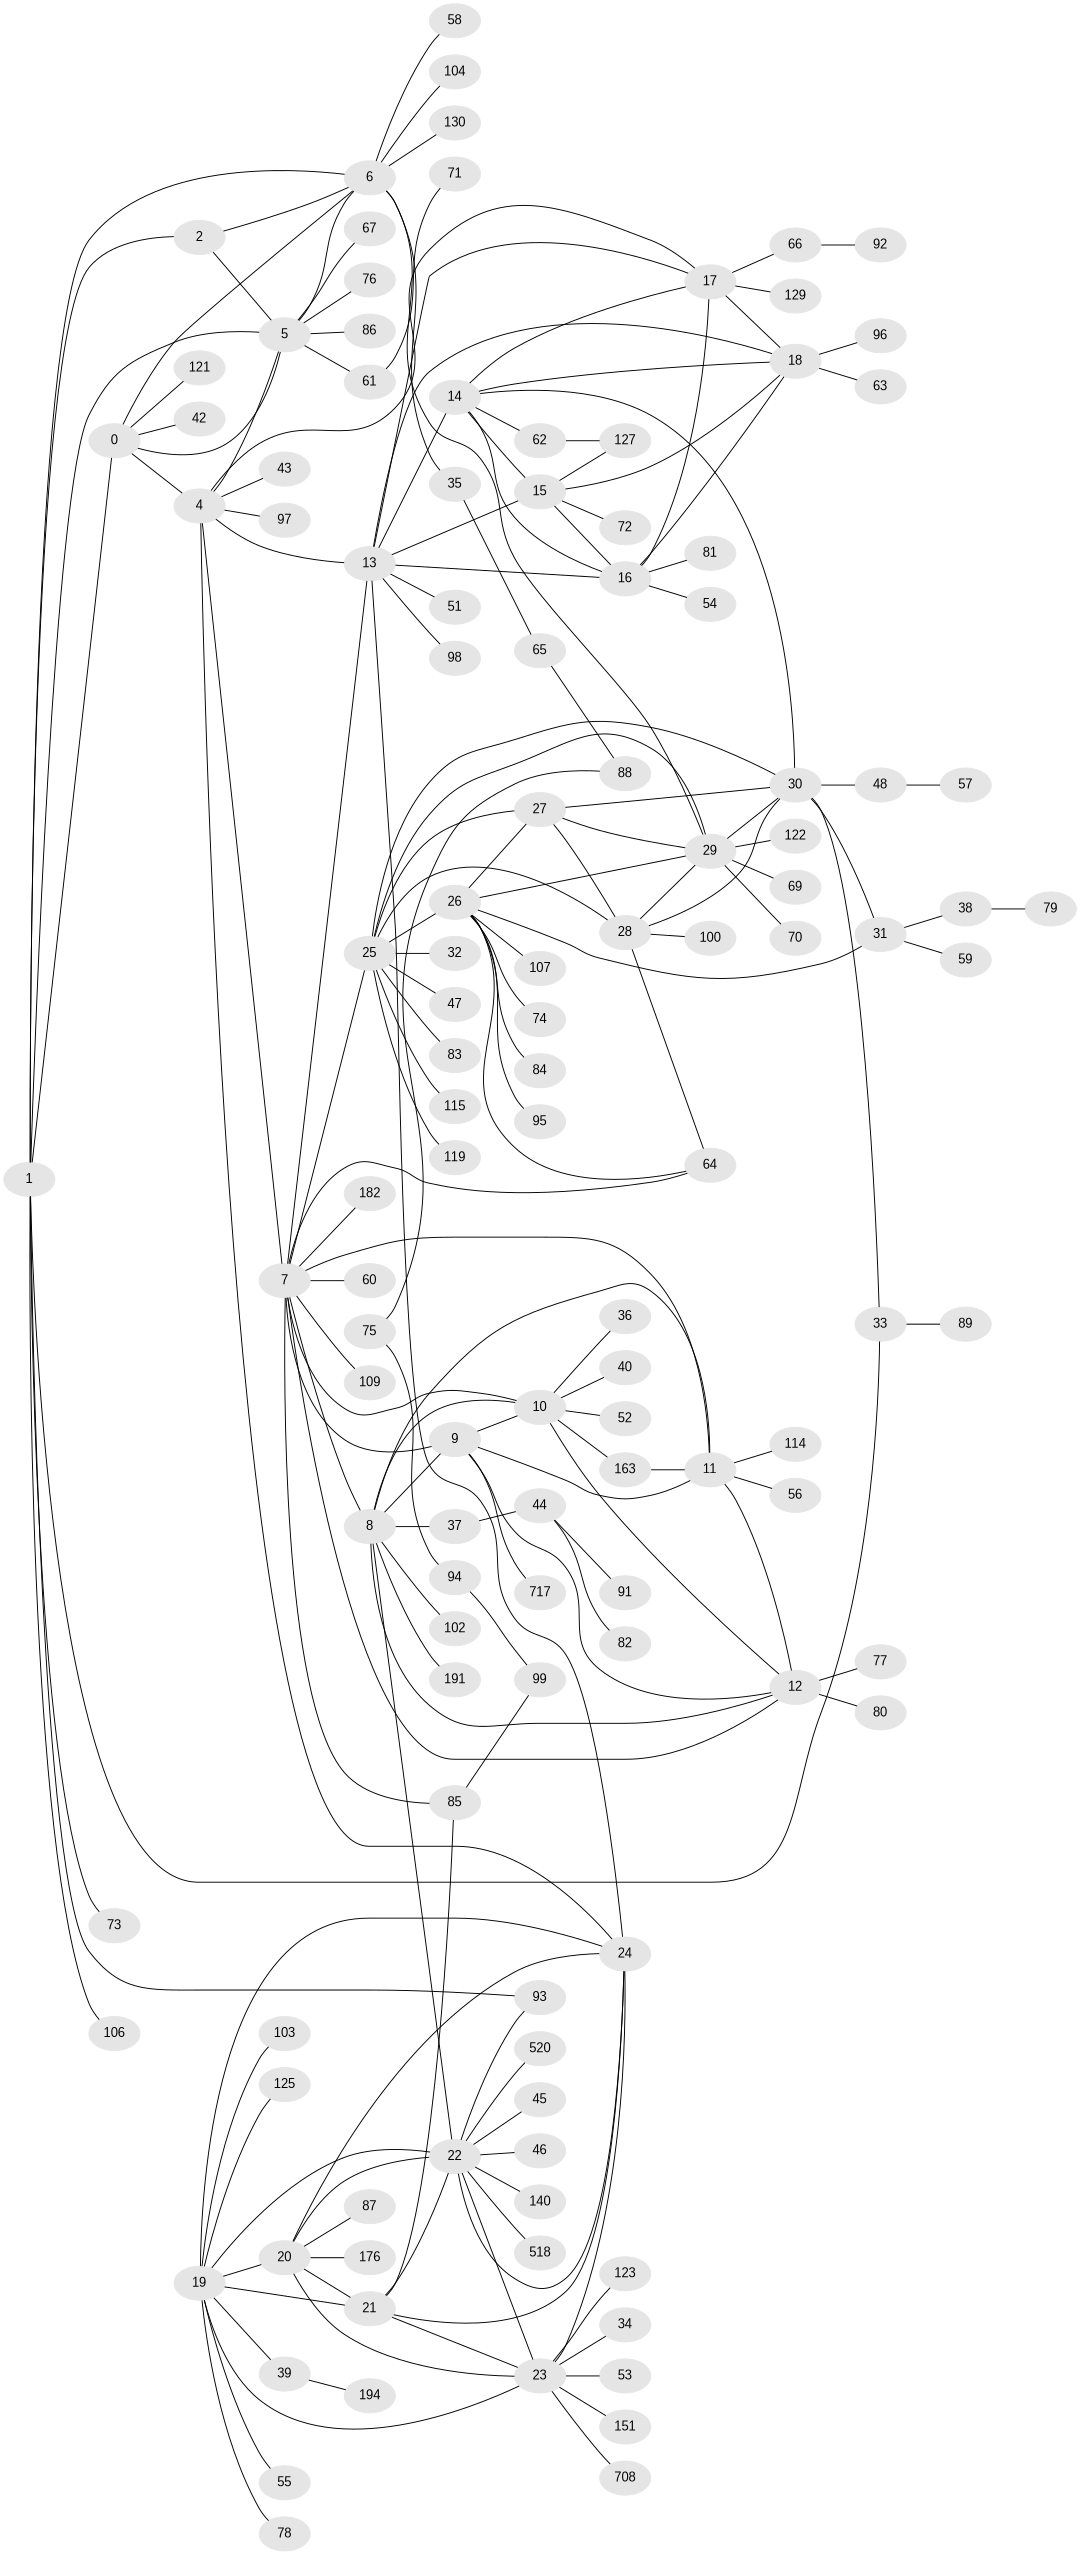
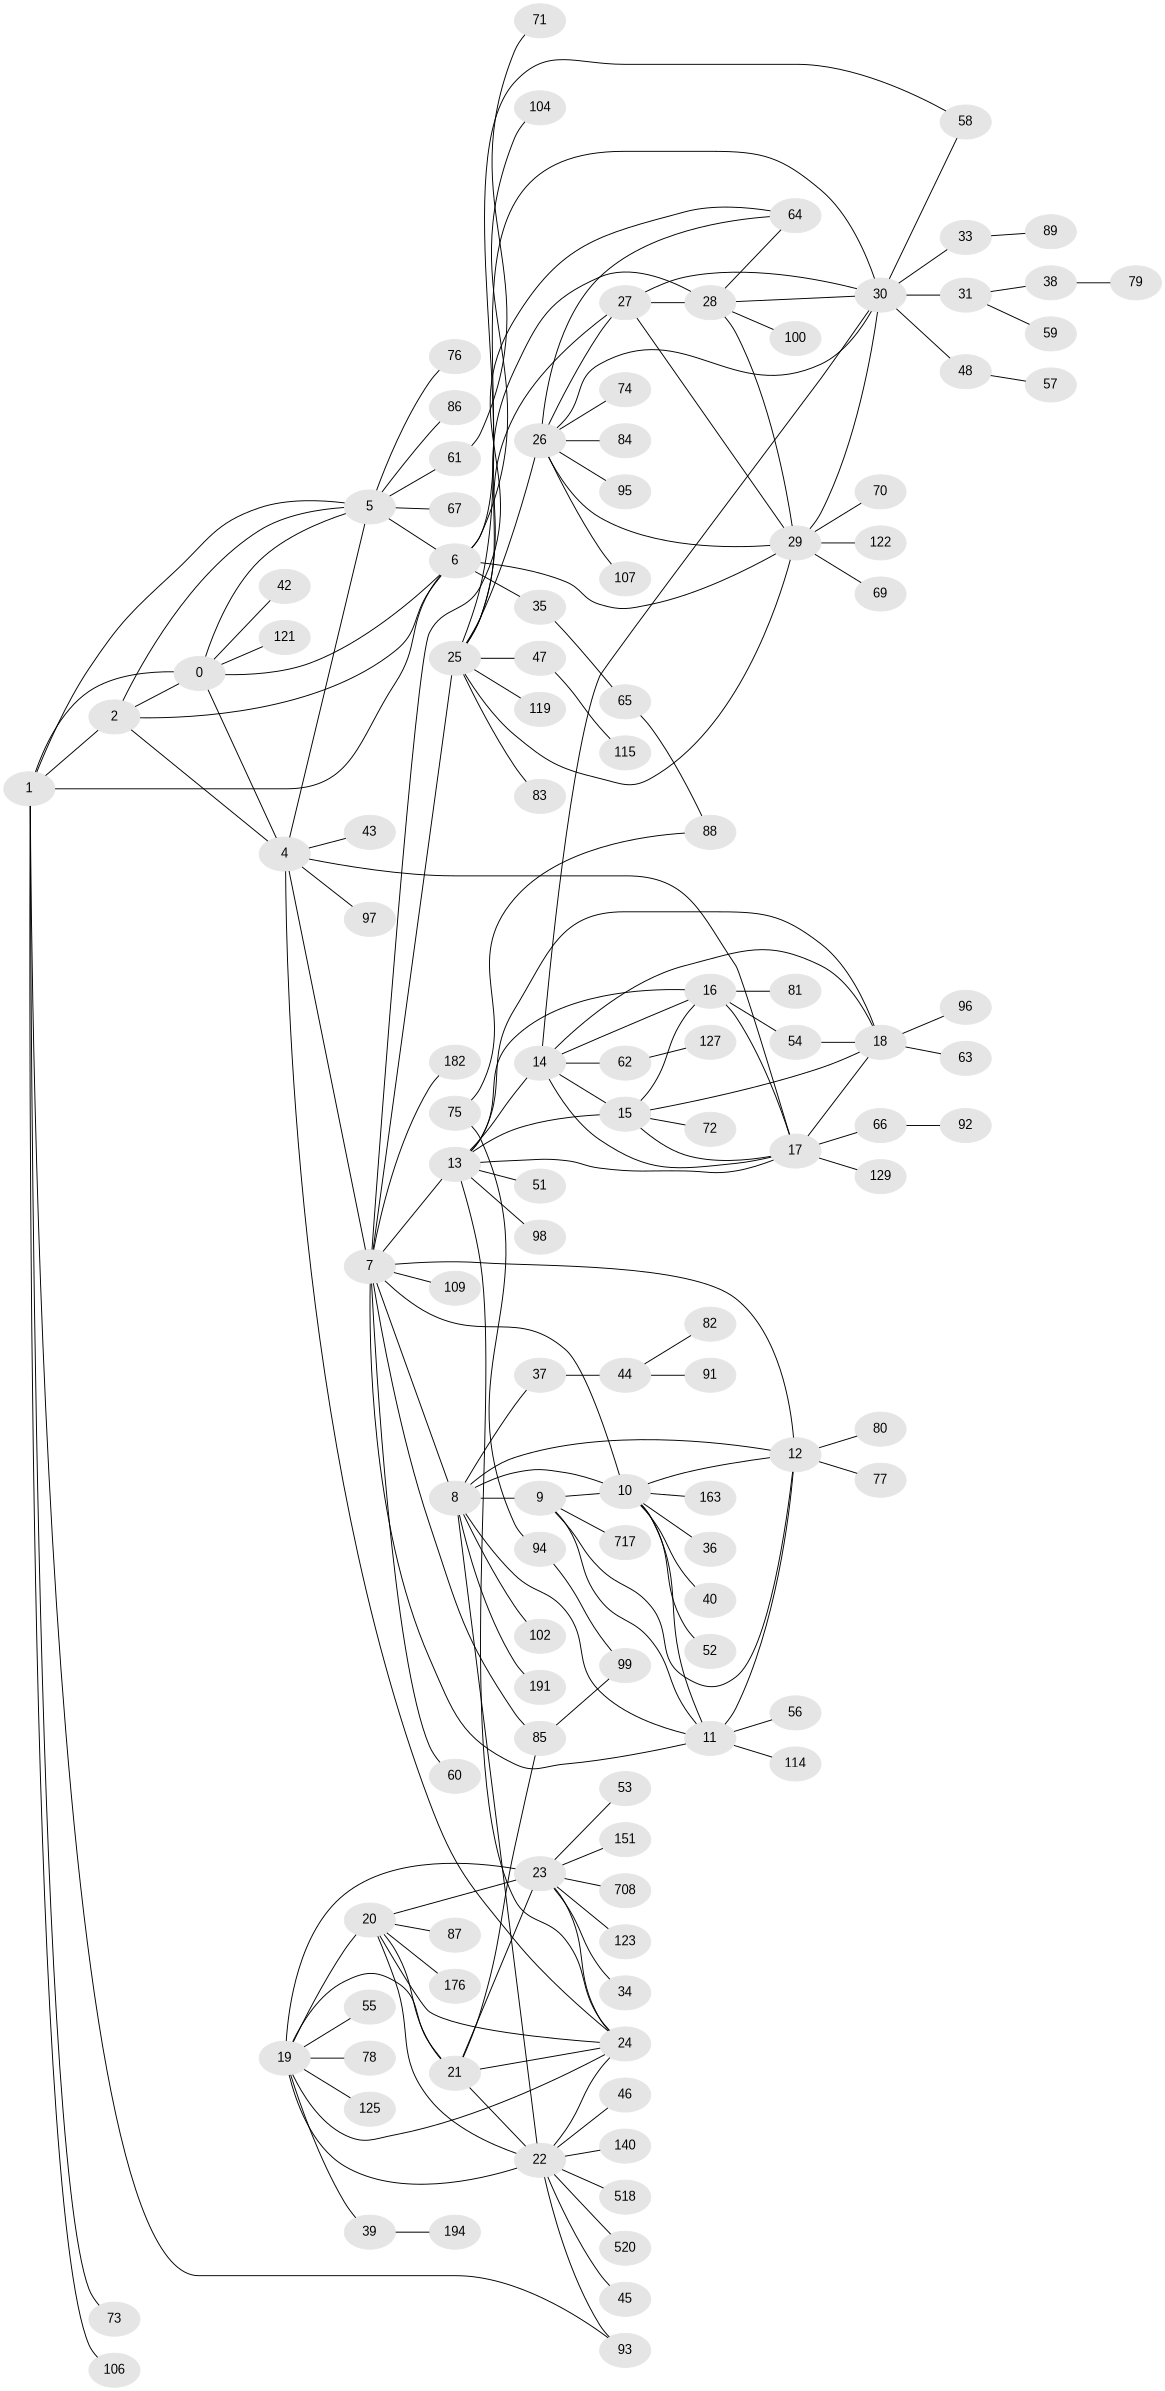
node "130": removed
edge "58" -- "30": added
edge "127" -- "15": now "17" -- "15"
edge "18" -- "16": now "18" -- "54"
edge "4" -- "13": now "4" -- "2"
edge "0" -- "2": added
node "32": removed
edge "26" -- "31": now "26" -- "30"
edge "25" -- "115": now "47" -- "115"
edge "7" -- "9": removed
edge "163" -- "11": now "10" -- "11"
edge "1" -- "33": removed
node "103": removed
edge "22" -- "23": removed
